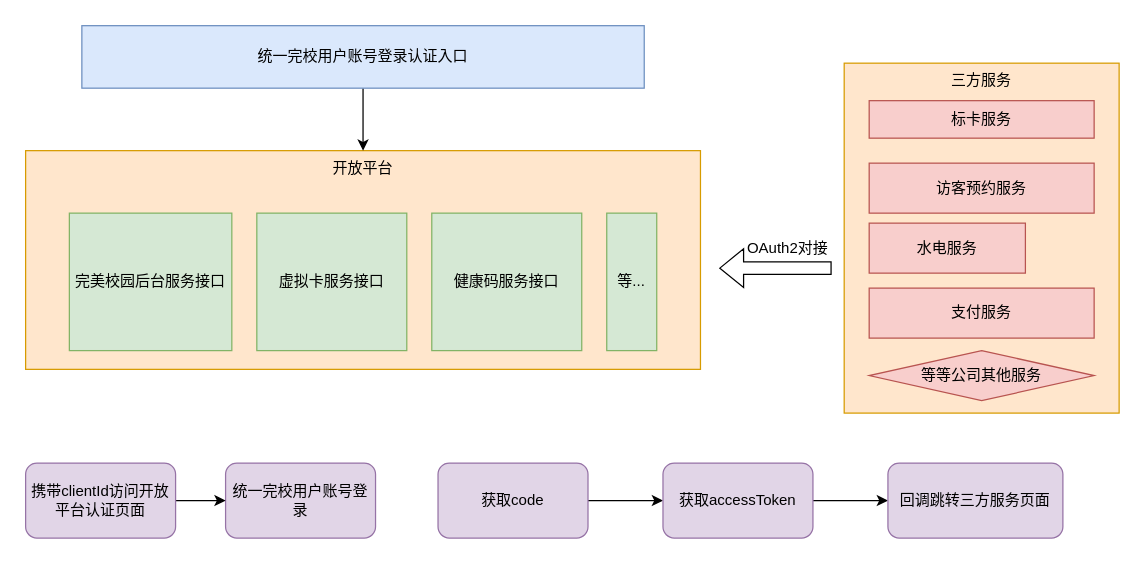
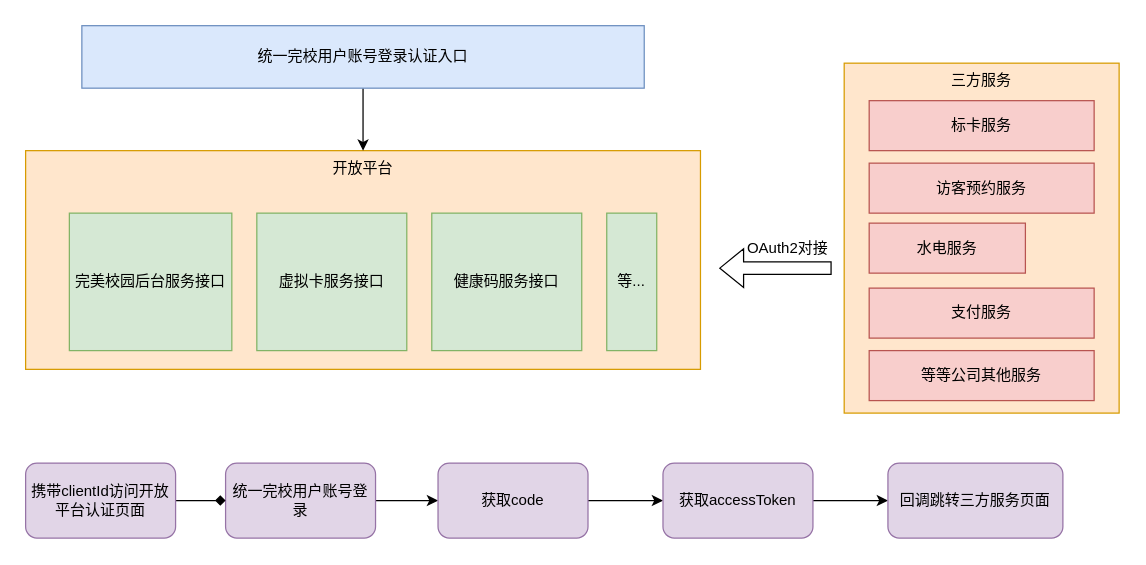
node "标卡服务": size 225x38 -> 225x50
node "等等公司其他服务": shape diamond -> rectangle
edge "携带clientId访问开放平台认证页面" -> "统一完校用户账号登录": arrowhead classic -> diamond
edge "统一完校用户账号登录" -> "获取code": added
